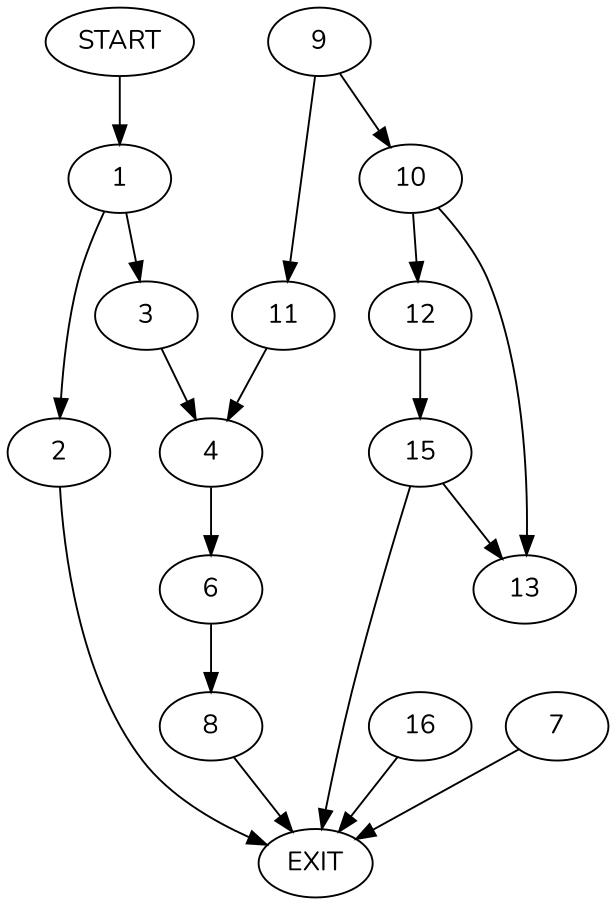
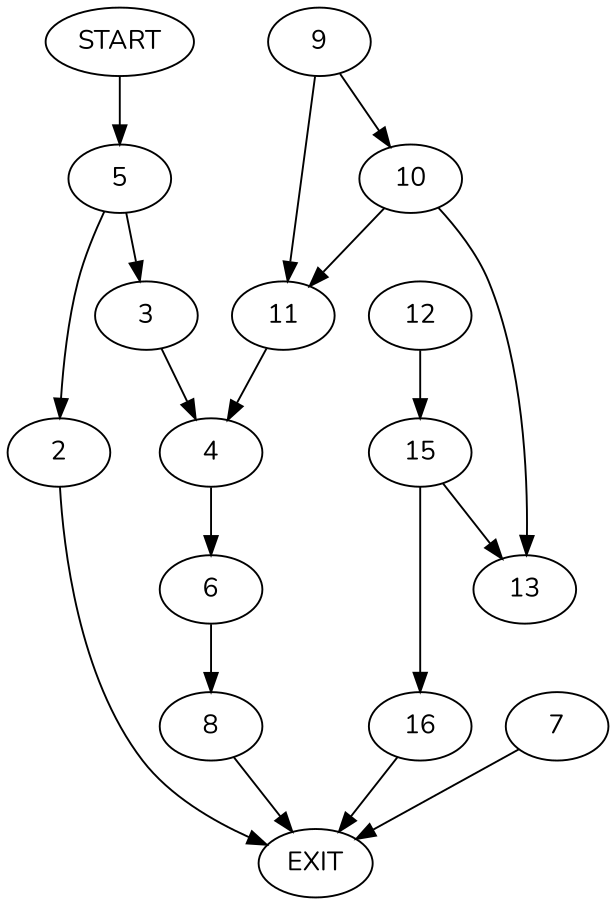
node "1": label "1" -> "5"
edge "10" -> "12": now "10" -> "11"
edge "15" -> "EXIT": now "15" -> "16"
